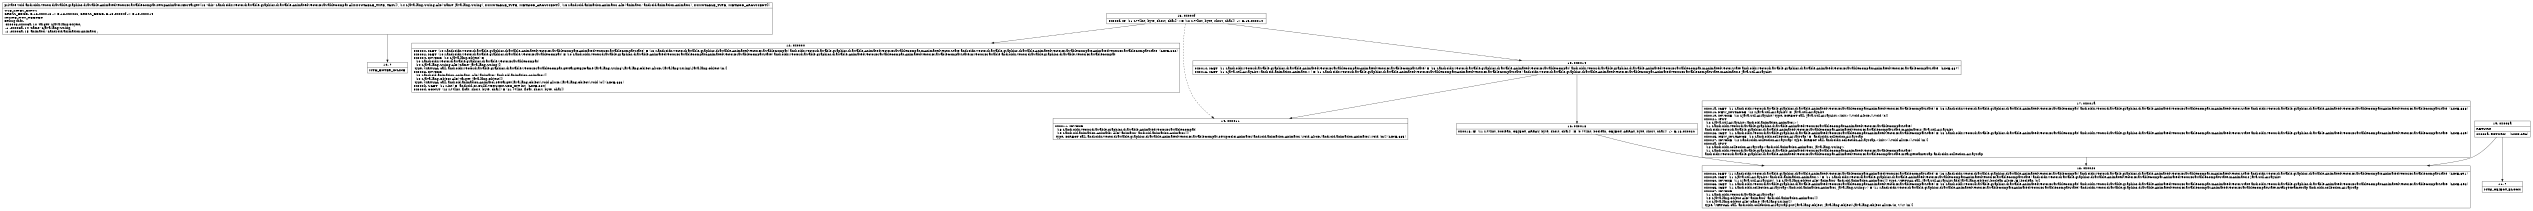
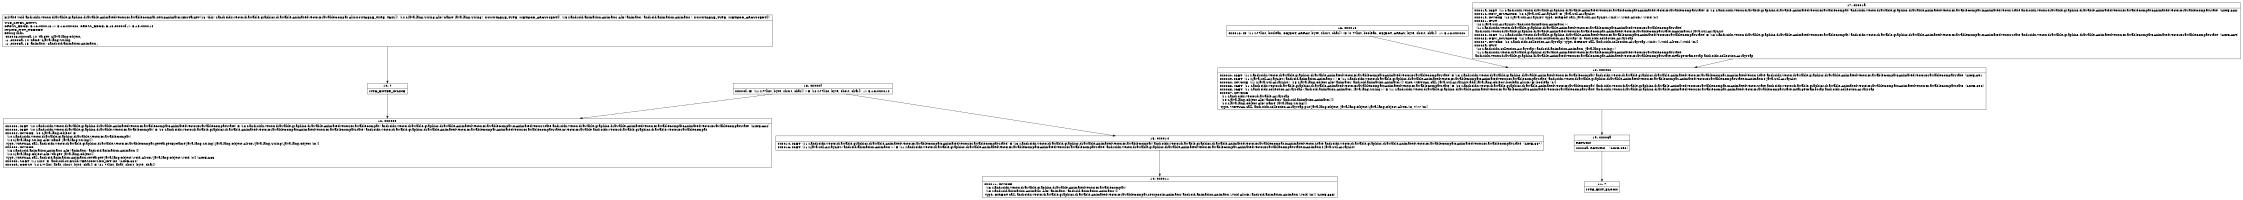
edge "13: 0x000f" -> "14: 0x0011": removed
edge "15: 0x0014" -> "16: 0x0018": removed
edge "10: ?" -> "12: 0x0000": added
edge "19: 0x003a" -> "18: 0x002c": reversed
node "11: ?": text "MTH_OBJECT_BLOCK" -> "MTH_EXIT_BLOCK"
